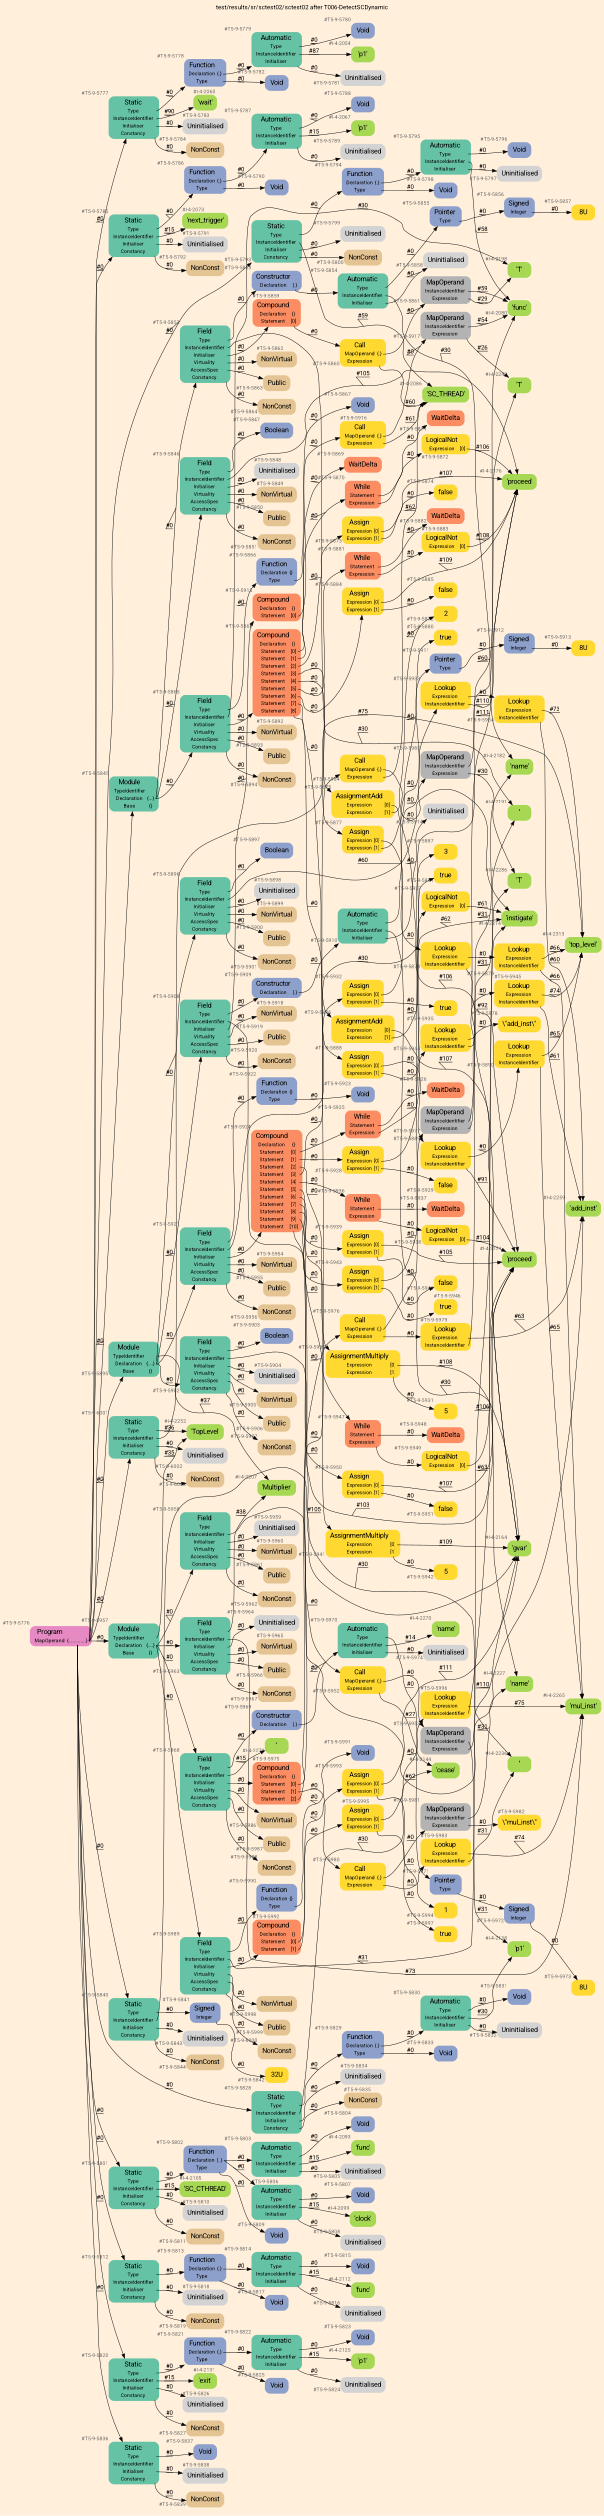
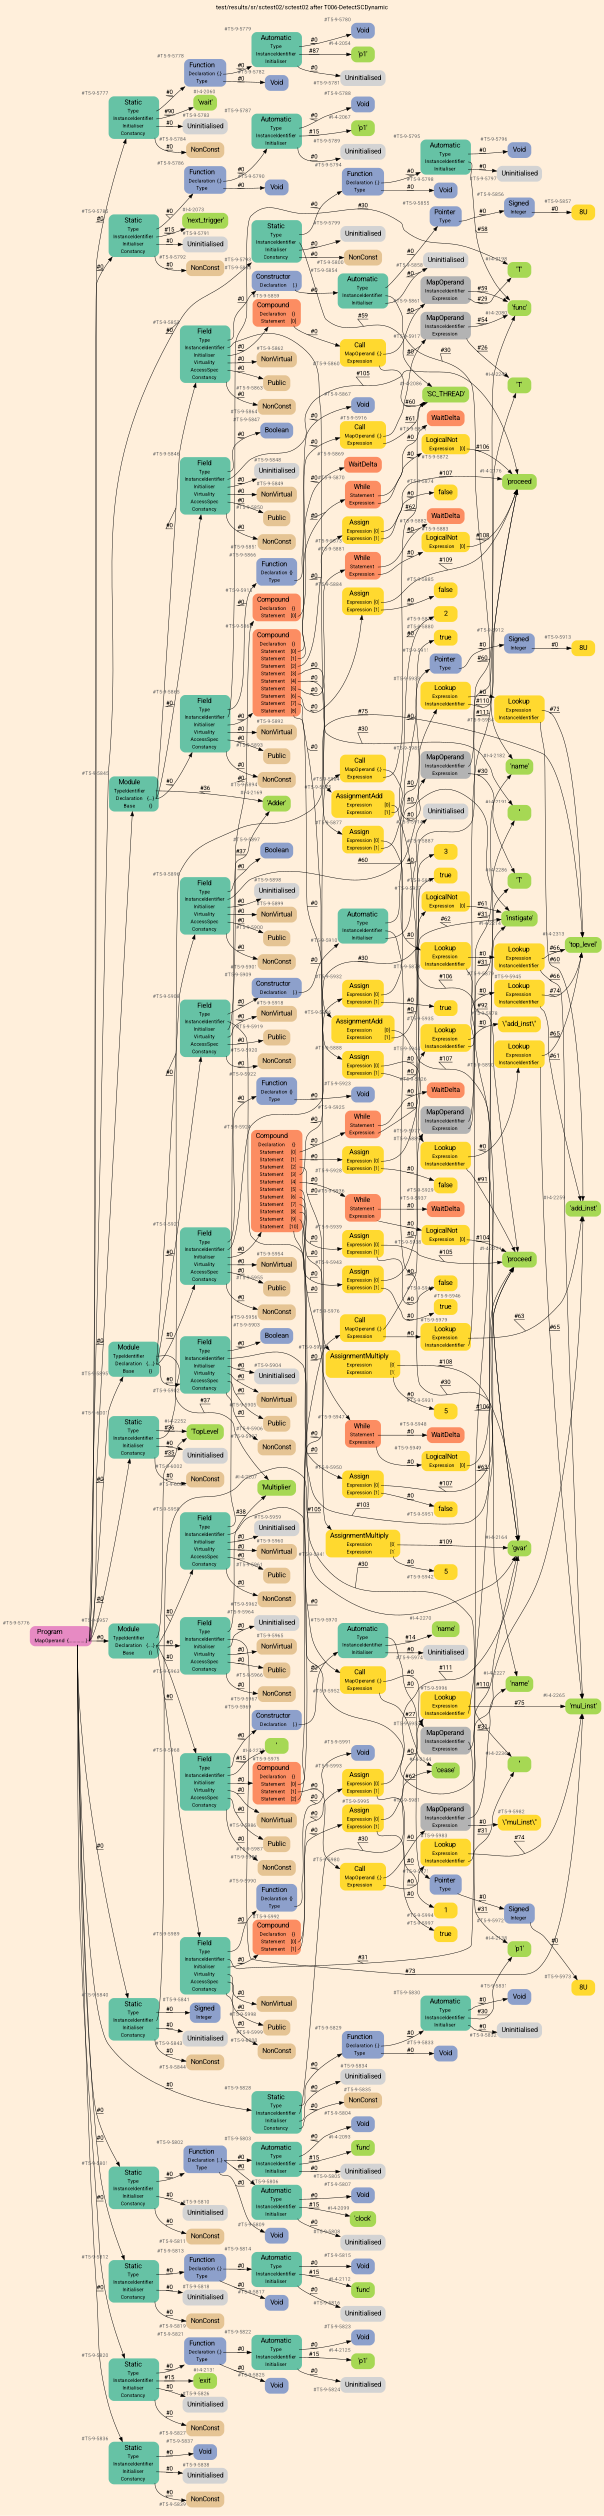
node "'Adder'": added
node "32U": removed
node "'SC_CTHREAD'": removed
